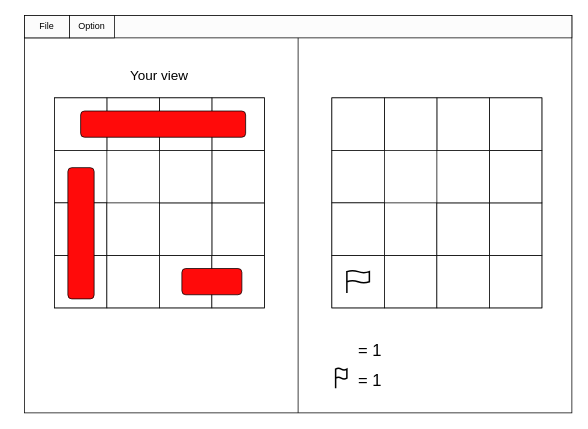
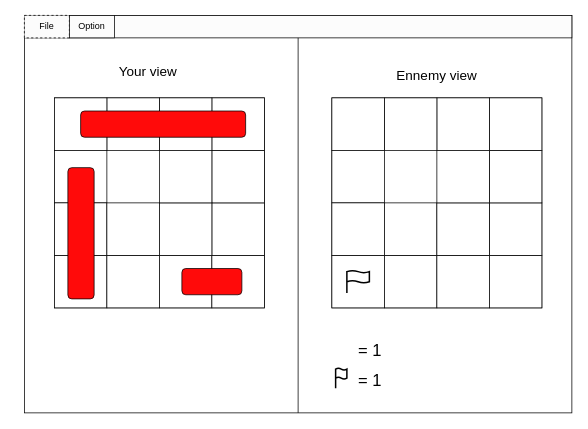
node "File": style solid -> dashed
node "Your view": moved (159, 75) -> (148, 72)
node "Ennemy view": added
